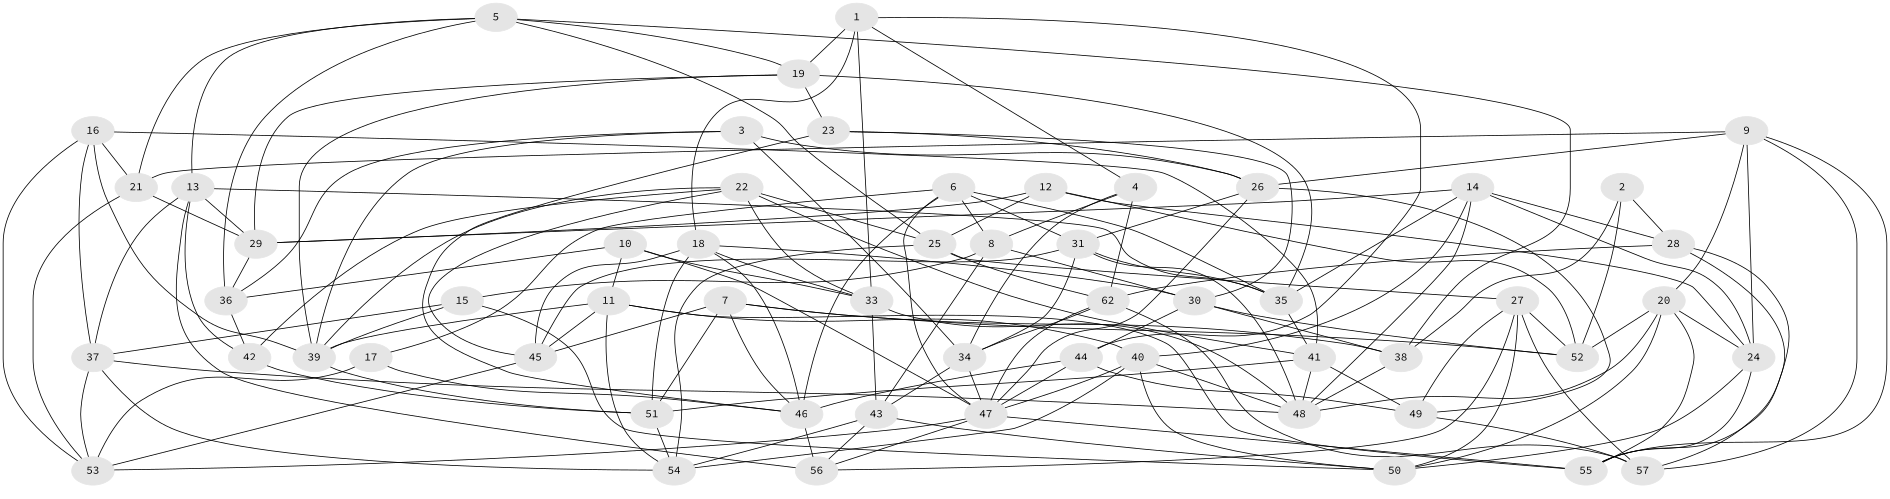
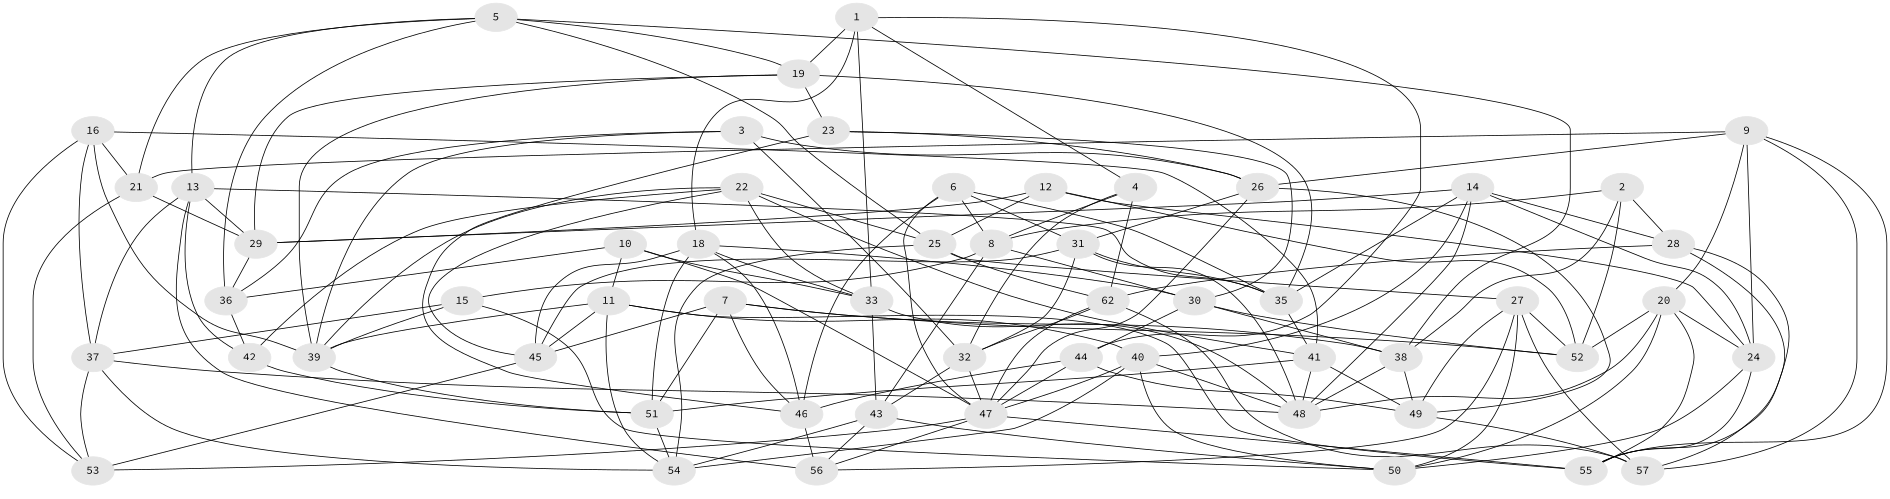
edge "2" -- "8": added
node "17": removed
node "34": label "34" -> "32"
edge "38" -- "49": added
